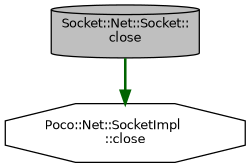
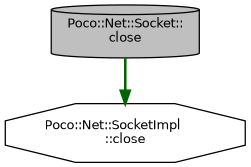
node "Socket::Net::Socket:: close": label "Socket::Net::Socket:: close" -> "Poco::Net::Socket:: close"
